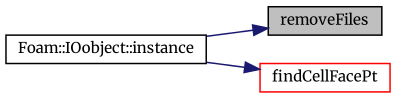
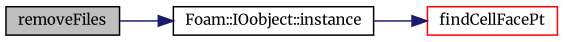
edge "Foam::IOobject::instance" -> "removeFiles": reversed
